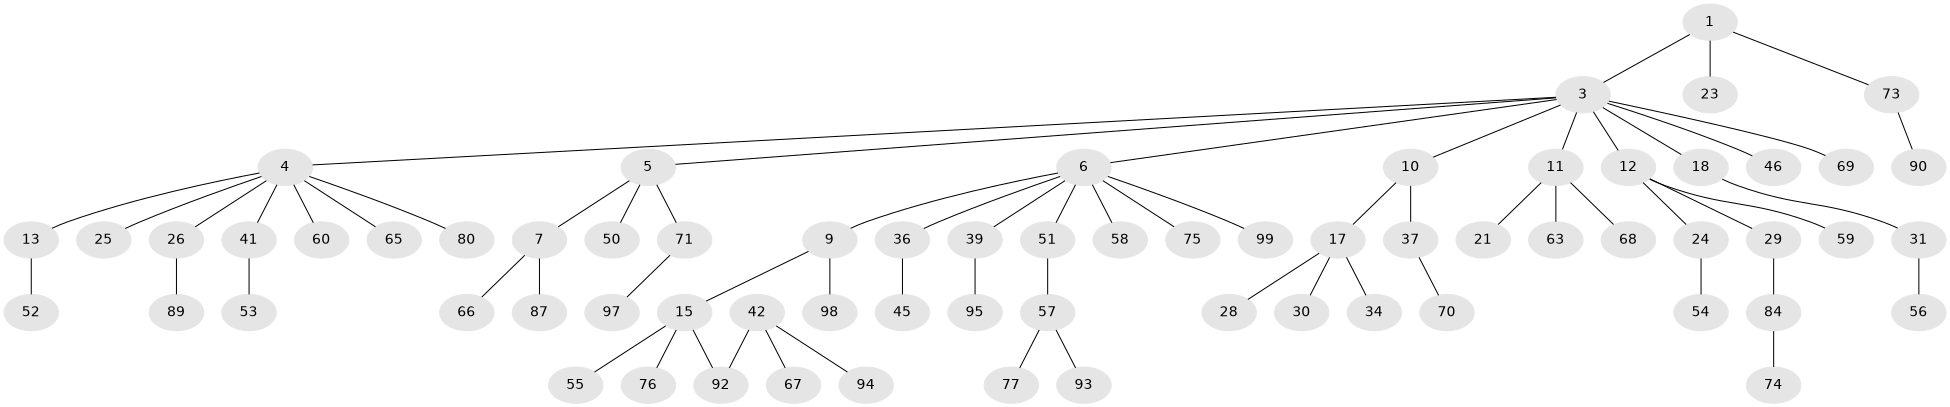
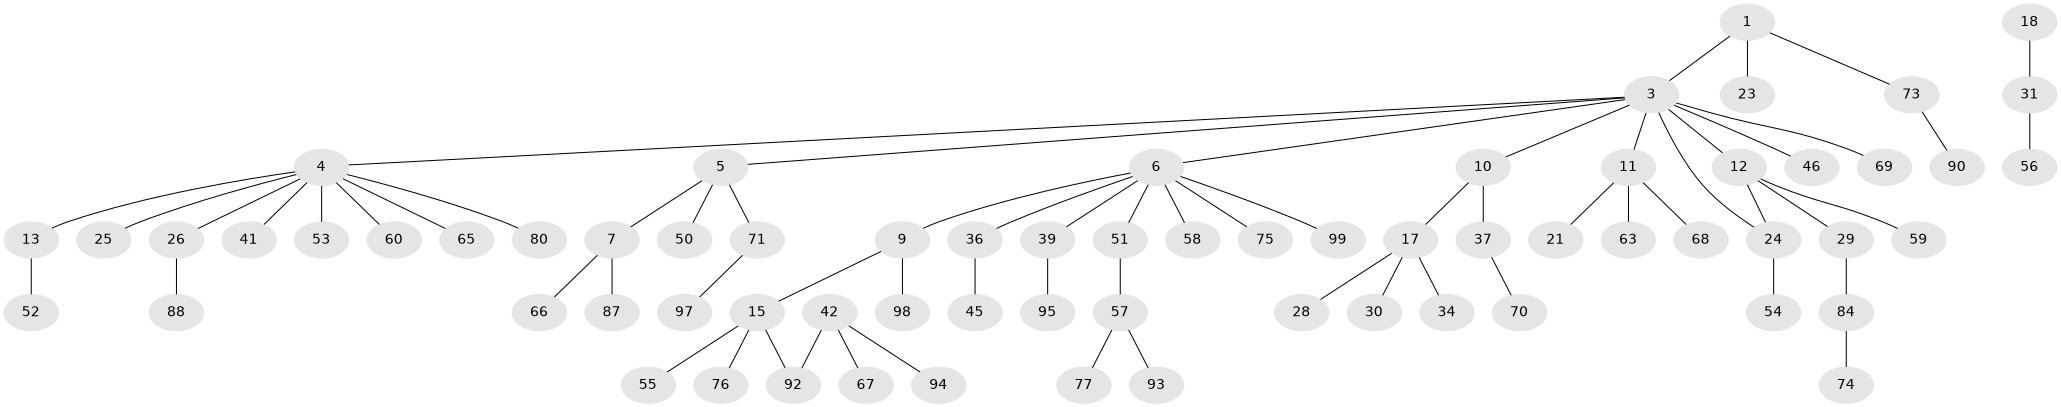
edge "3" -- "18": now "3" -- "24"
edge "41" -- "53": now "4" -- "53"
node "89": label "89" -> "88"
